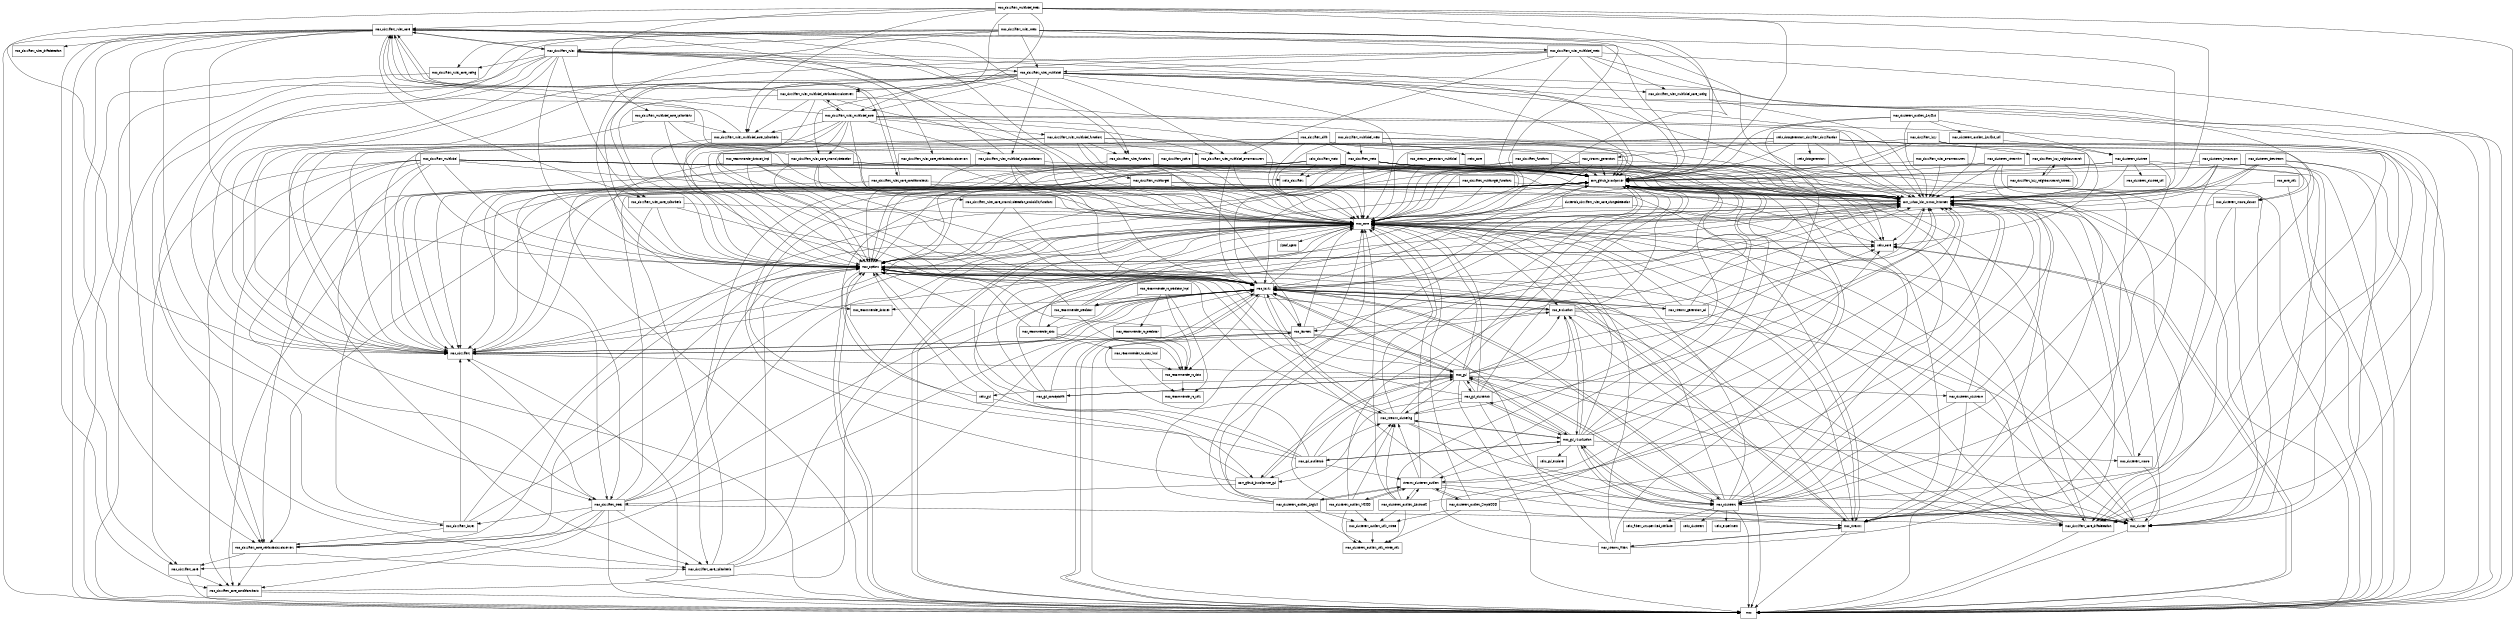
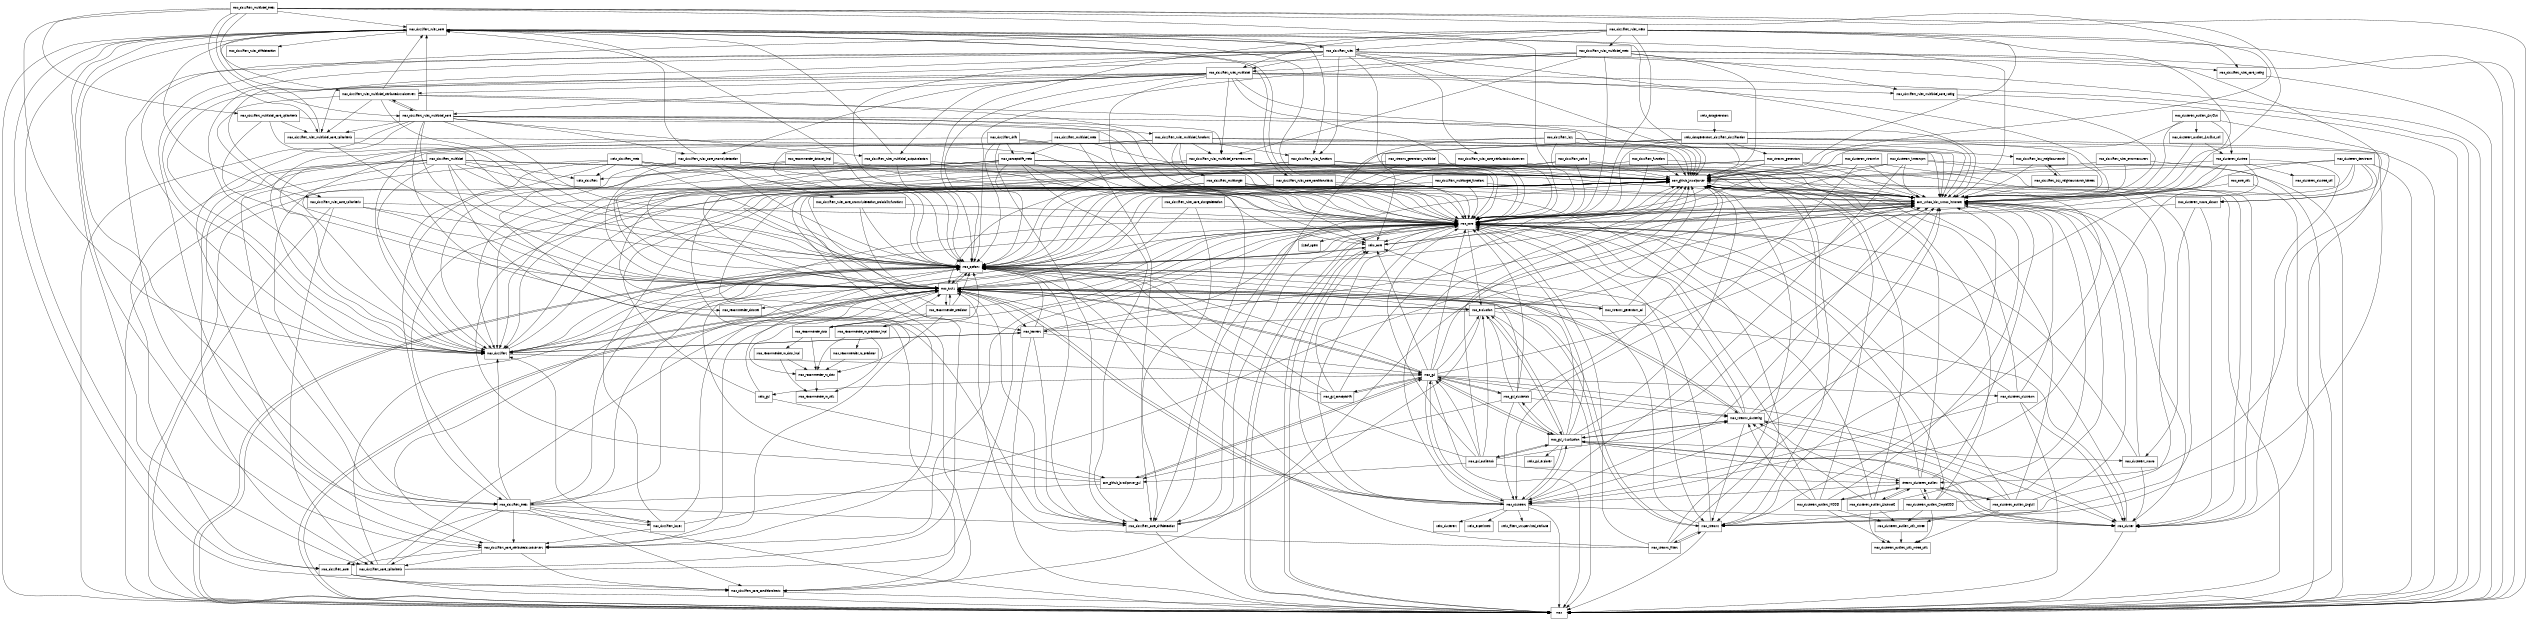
edge "weka_datagenerators_classifiers_classification" -> "weka_datagenerators": reversed
node "moa_classifiers_meta": label "moa_classifiers_meta" -> "moa_conceptdrift_meta"
node "meka_core": removed
edge "moa_streams_generators_multilabel" -> "com_yahoo_labs_samoa_instances": removed
node "clustertab_classifiers_rules_core_changedetection": label "clustertab_classifiers_rules_core_changedetection" -> "moa_classifiers_rules_core_changedetection"
edge "moa_recommender_rc_predictor_impl" -> "moa_recommender_predictor": reversed
edge "moa_classifiers" -> "moa": now "moa_classifiers_rules_core_splitcriteria" -> "moa"
